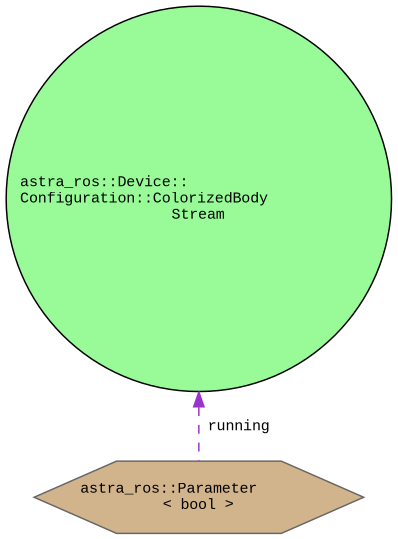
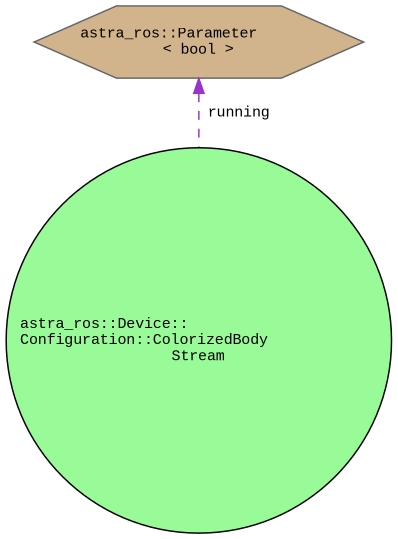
edge "astra_ros::Parameter < bool >" -> "astra_ros::Device:: Configuration::ColorizedBody Stream": reversed
